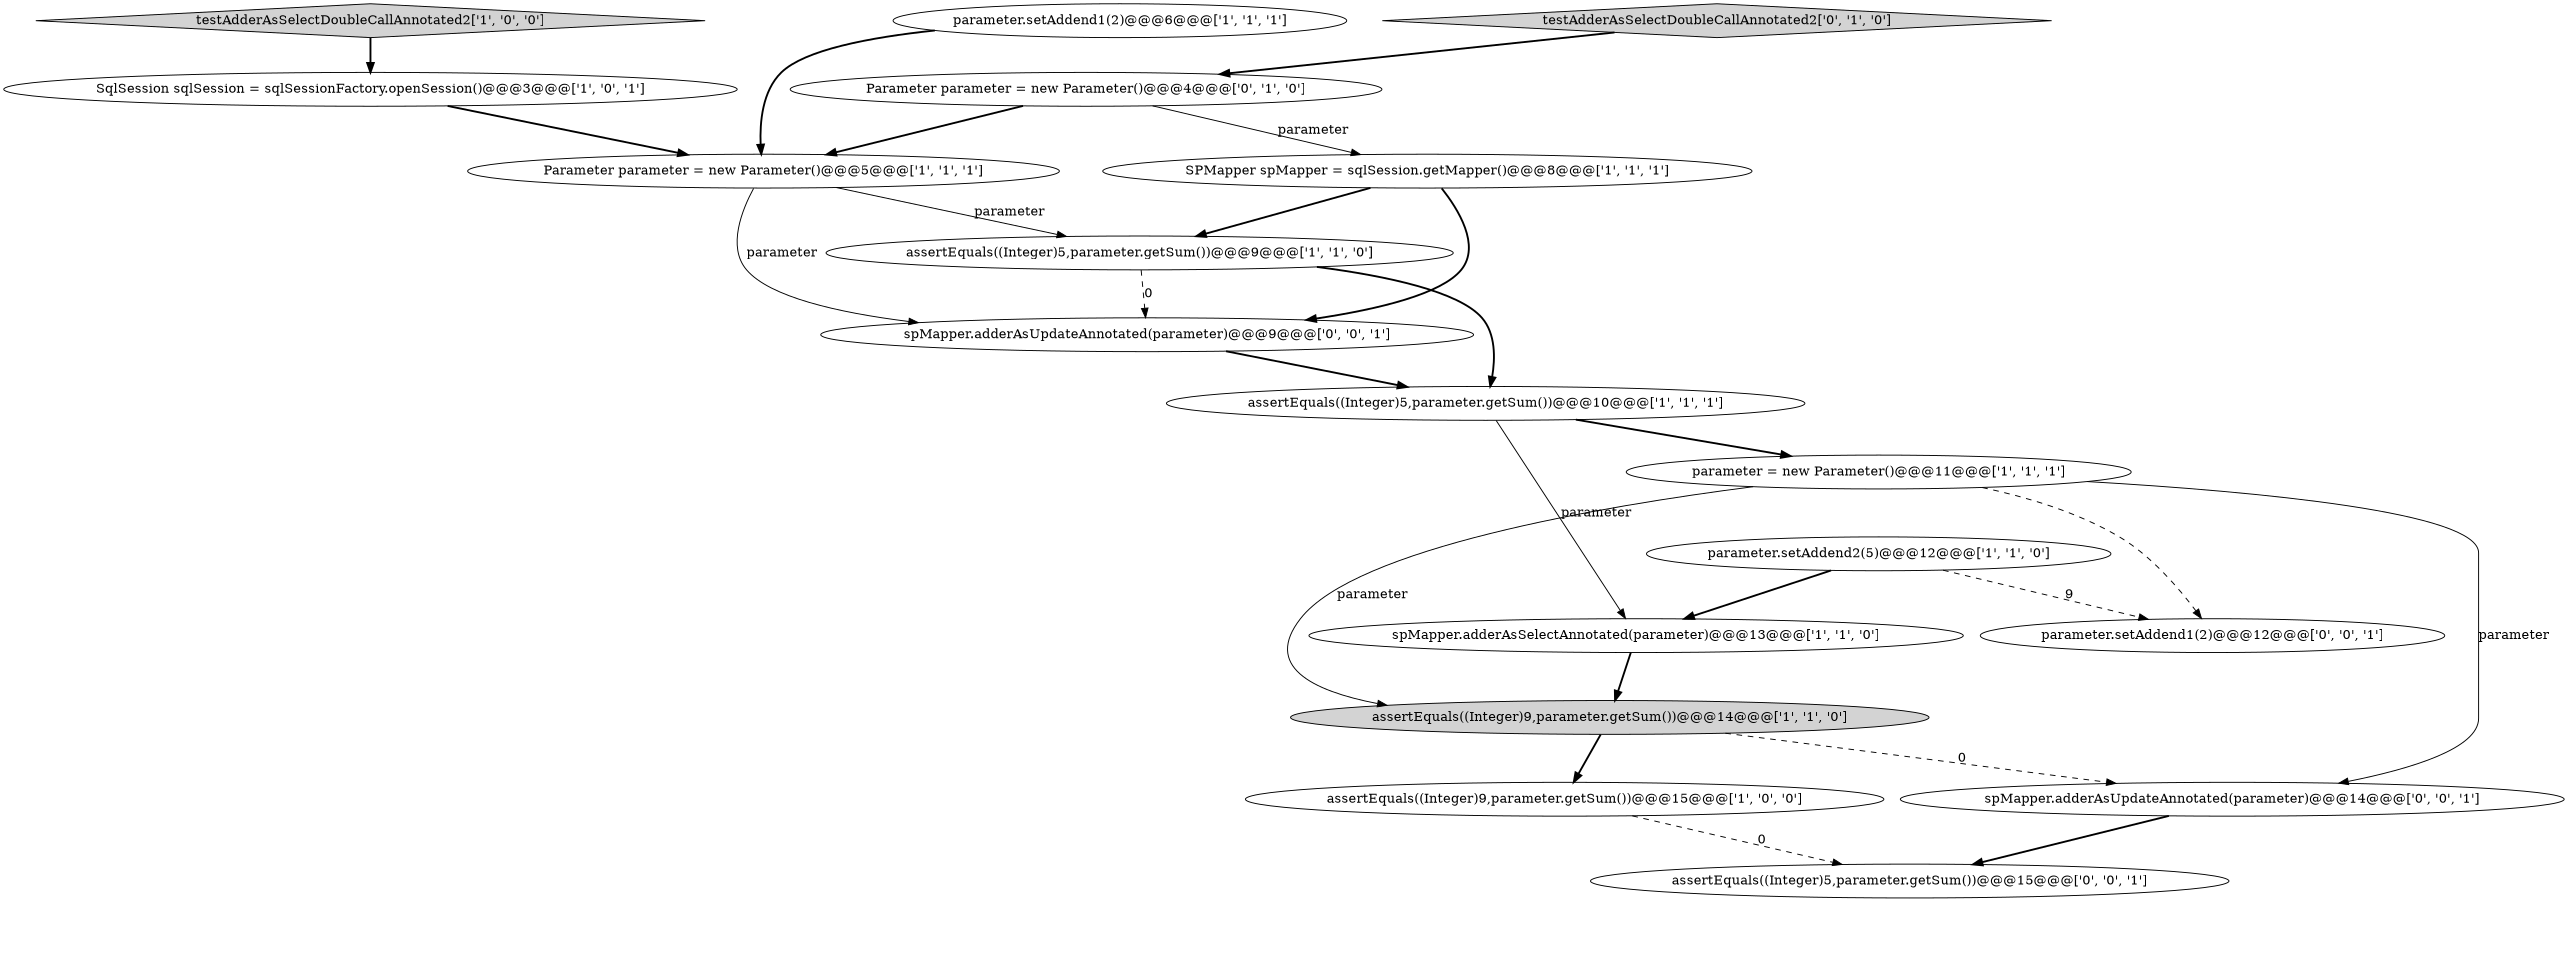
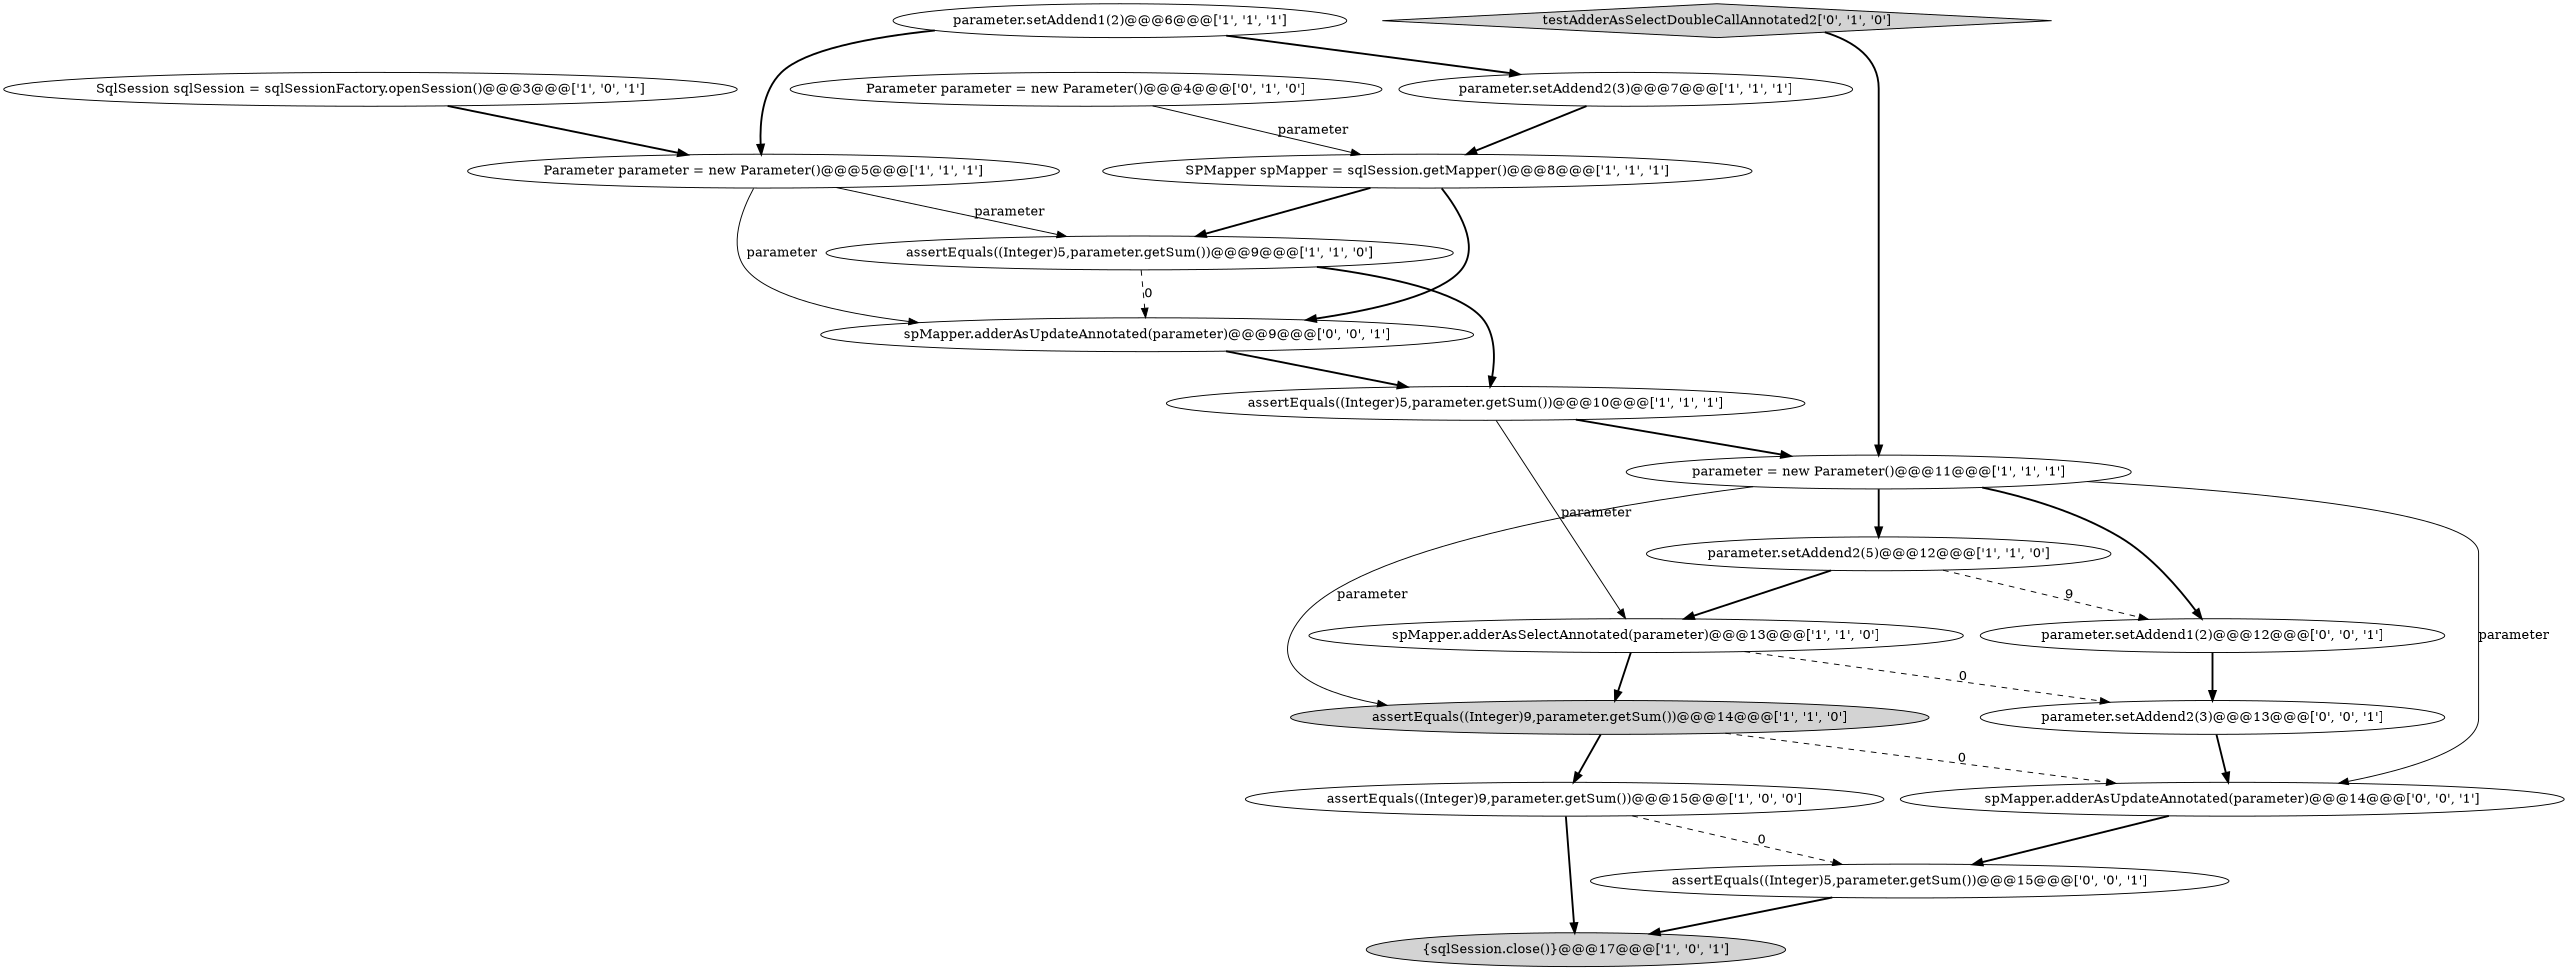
node "testAdderAsSelectDoubleCallAnnotated2['1', '0', '0']": removed
edge "testAdderAsSelectDoubleCallAnnotated2['0', '1', '0']" -> "Parameter parameter = new Parameter()@@@4@@@['0', '1', '0']": now "testAdderAsSelectDoubleCallAnnotated2['0', '1', '0']" -> "parameter = new Parameter()@@@11@@@['1', '1', '1']"
node "parameter.setAddend2(3)@@@7@@@['1', '1', '1']": added
edge "Parameter parameter = new Parameter()@@@4@@@['0', '1', '0']" -> "Parameter parameter = new Parameter()@@@5@@@['1', '1', '1']": removed
edge "parameter = new Parameter()@@@11@@@['1', '1', '1']" -> "parameter.setAddend2(5)@@@12@@@['1', '1', '0']": added
edge "parameter = new Parameter()@@@11@@@['1', '1', '1']" -> "parameter.setAddend1(2)@@@12@@@['0', '0', '1']": style dashed -> bold
node "parameter.setAddend2(3)@@@13@@@['0', '0', '1']": added
node "{sqlSession.close()}@@@17@@@['1', '0', '1']": added
